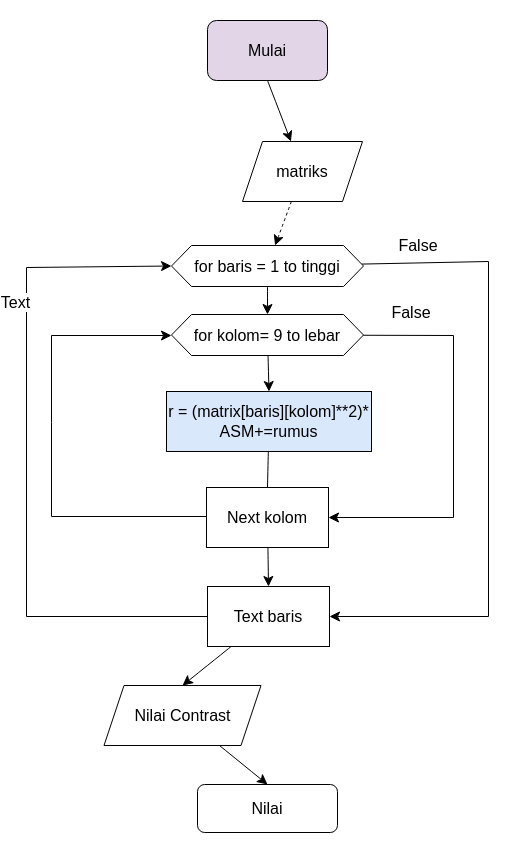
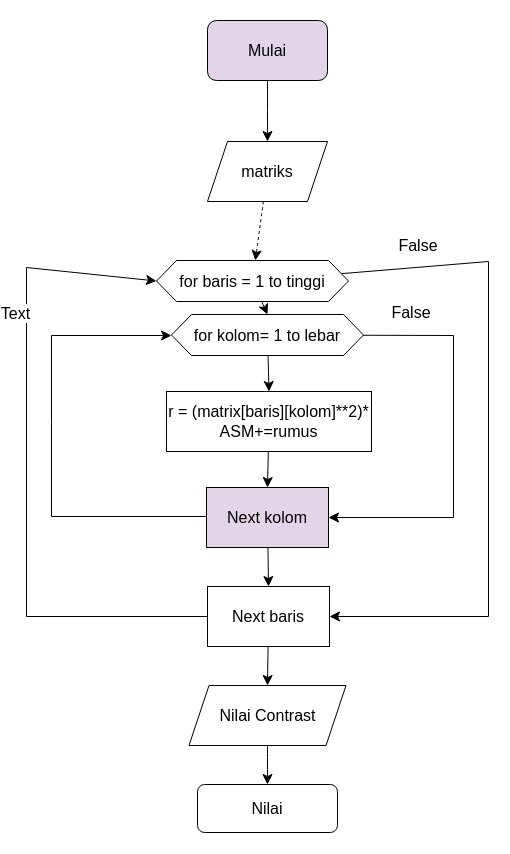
node "matriks": moved (303, 172) -> (268, 172)
node "for baris = 1 to tinggi": moved (268, 266) -> (253, 281)
node "for kolom= 9 to lebar": label "for kolom= 9 to lebar" -> "for kolom= 1 to lebar"
node "r = (matrix[baris][kolom]**2)* ASM+=rumus": fillcolor #dae8fc -> #ffffff
edge "r = (matrix[baris][kolom]**2)* ASM+=rumus" -- "Next kolom": arrowhead none -> classic
node "Next kolom": fillcolor #ffffff -> #e1d5e7
node "Text baris": label "Text baris" -> "Next baris"
node "Nilai Contrast": moved (183, 716) -> (268, 716)
